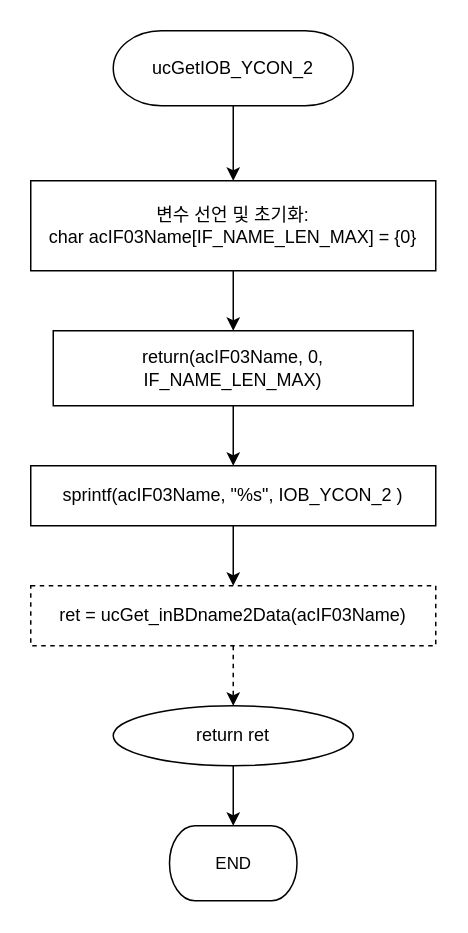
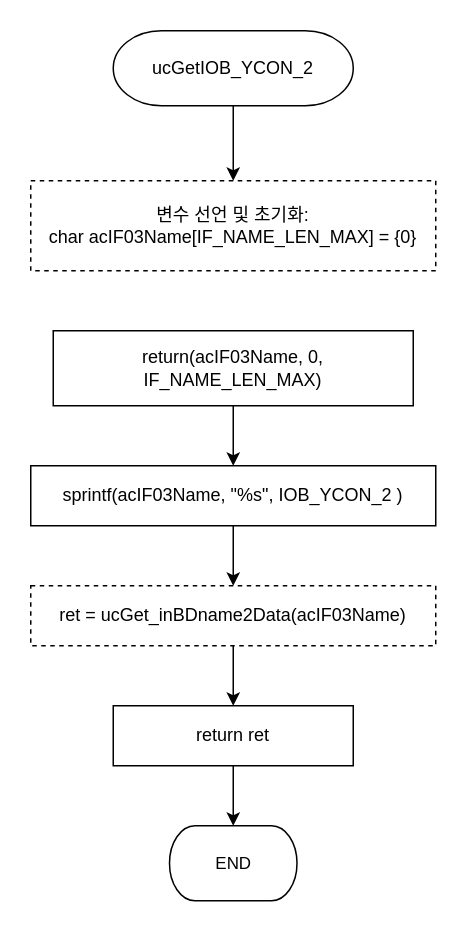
node "변수 선언 및 초기화: char acIF03Name[IF_NAME_LEN_MAX] = {0}": style solid -> dashed
edge "변수 선언 및 초기화: char acIF03Name[IF_NAME_LEN_MAX] = {0}" -> "return(acIF03Name, 0, IF_NAME_LEN_MAX)": removed
edge "ret = ucGet_inBDname2Data(acIF03Name)" -> "return ret": style dashed -> solid
node "return ret": shape ellipse -> rectangle
